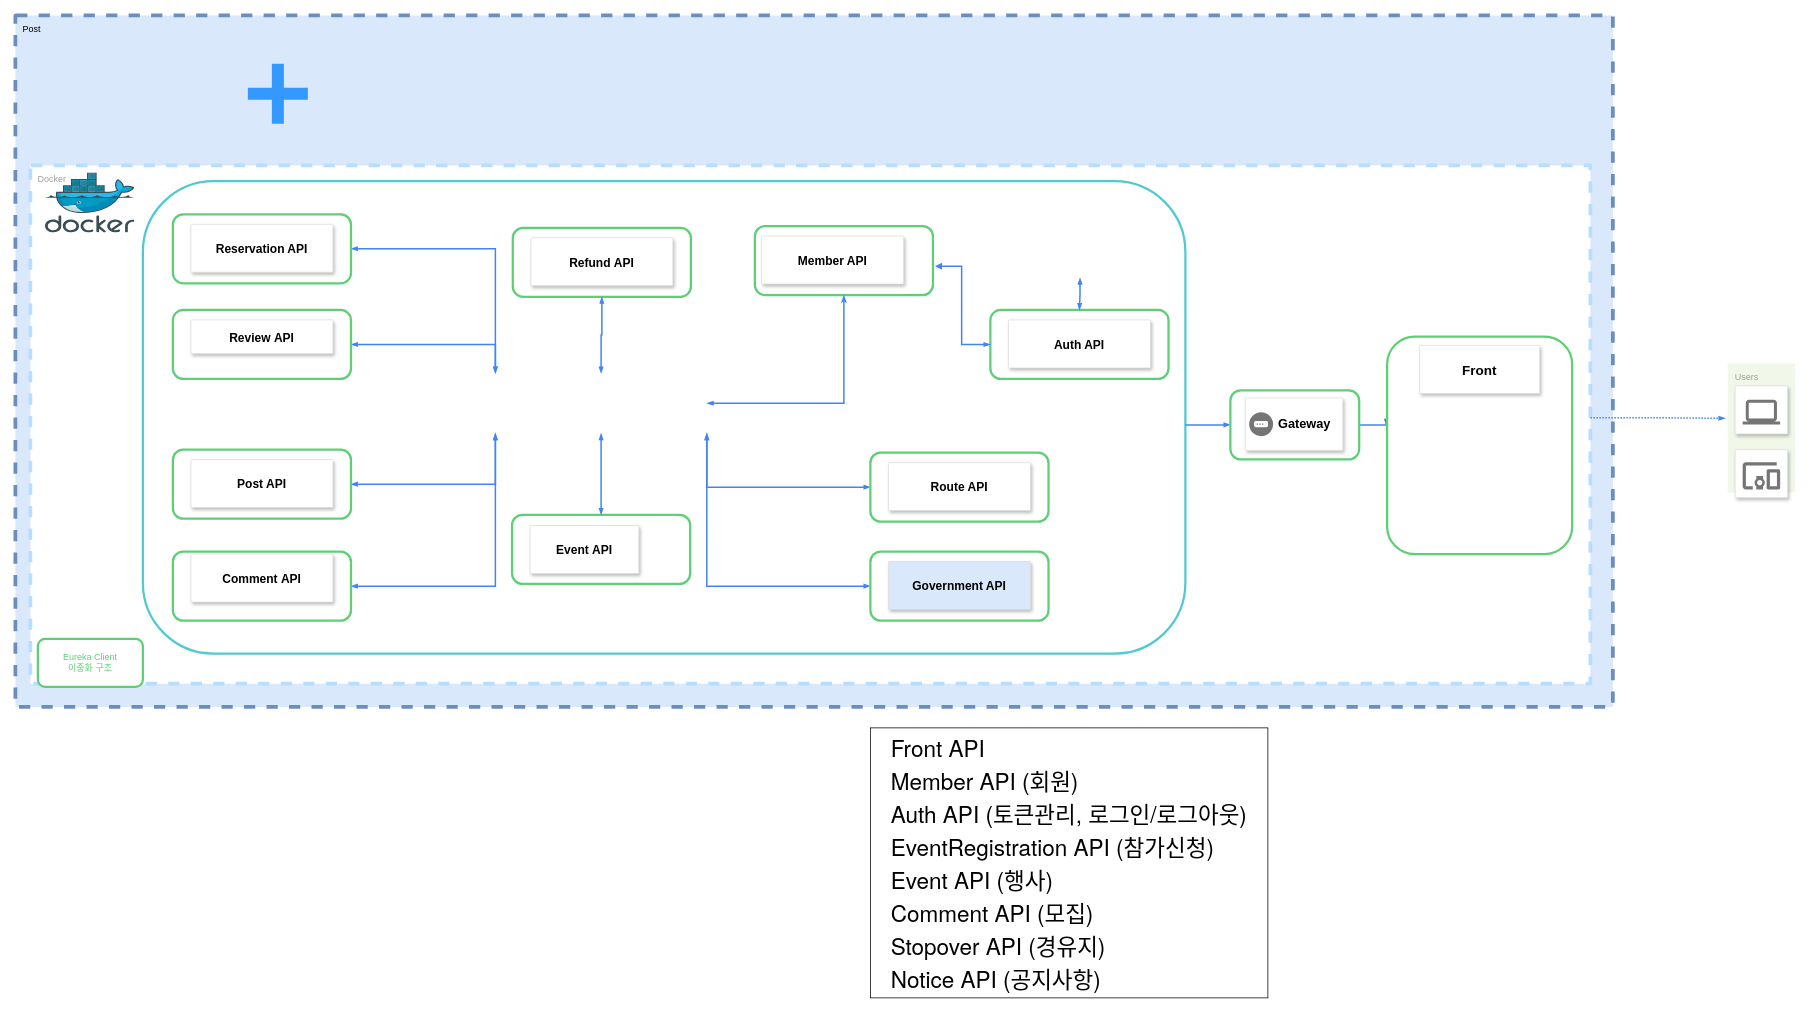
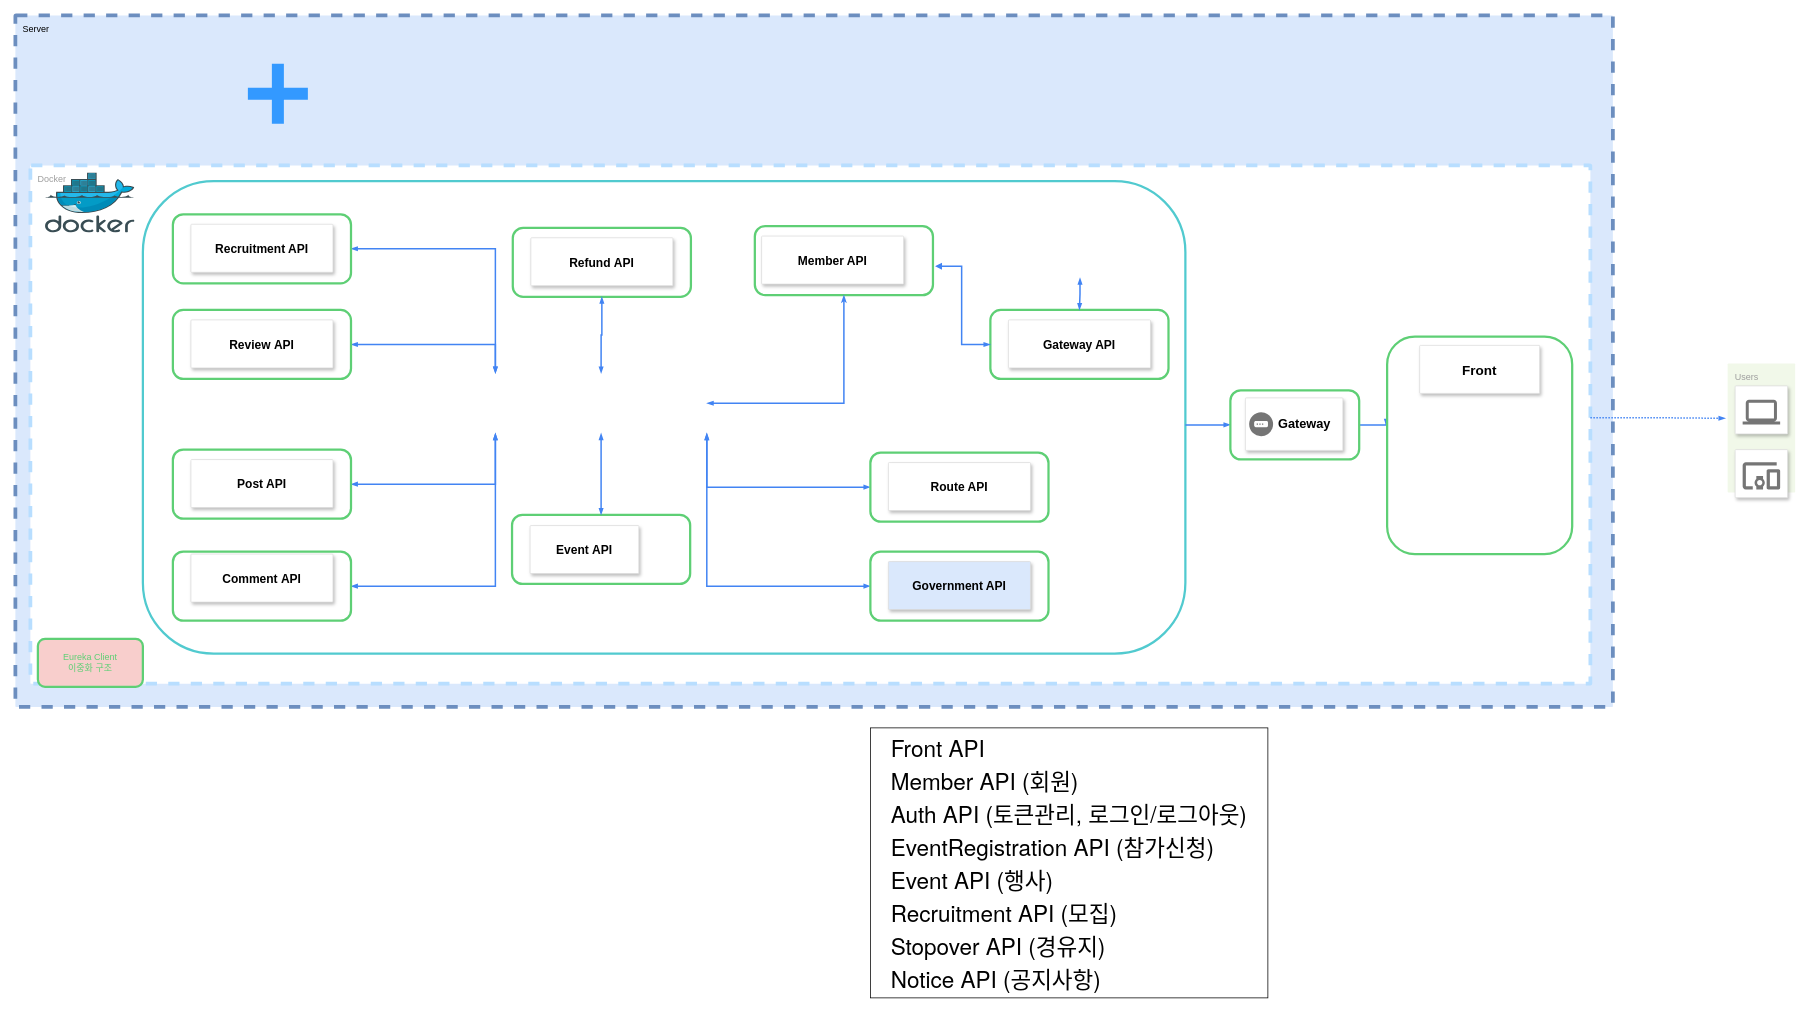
node "Post": label "Post" -> "Server"
node "Reservation API": label "Reservation API" -> "Recruitment API"
node "Review API": size 142x34 -> 142x48
node "Auth API": label "Auth API" -> "Gateway API"
node "Eureka Client 이중화 구조": fillcolor #ffffff -> #f8cecc
node "Front API Member API (회원) Auth API (토큰관리, 로그인/로그아웃) EventRegistration API (참가신청) Event API (행사) Comment API (모집) Stopover API (경유지) Notice API (공지사항)": label "Front API Member API (회원) Auth API (토큰관리, 로그인/로그아웃) EventRegistration API (참가신청) Event API (행사) Comment API (모집) Stopover API (경유지) Notice API (공지사항)" -> "Front API Member API (회원) Auth API (토큰관리, 로그인/로그아웃) EventRegistration API (참가신청) Event API (행사) Recruitment API (모집) Stopover API (경유지) Notice API (공지사항)"
